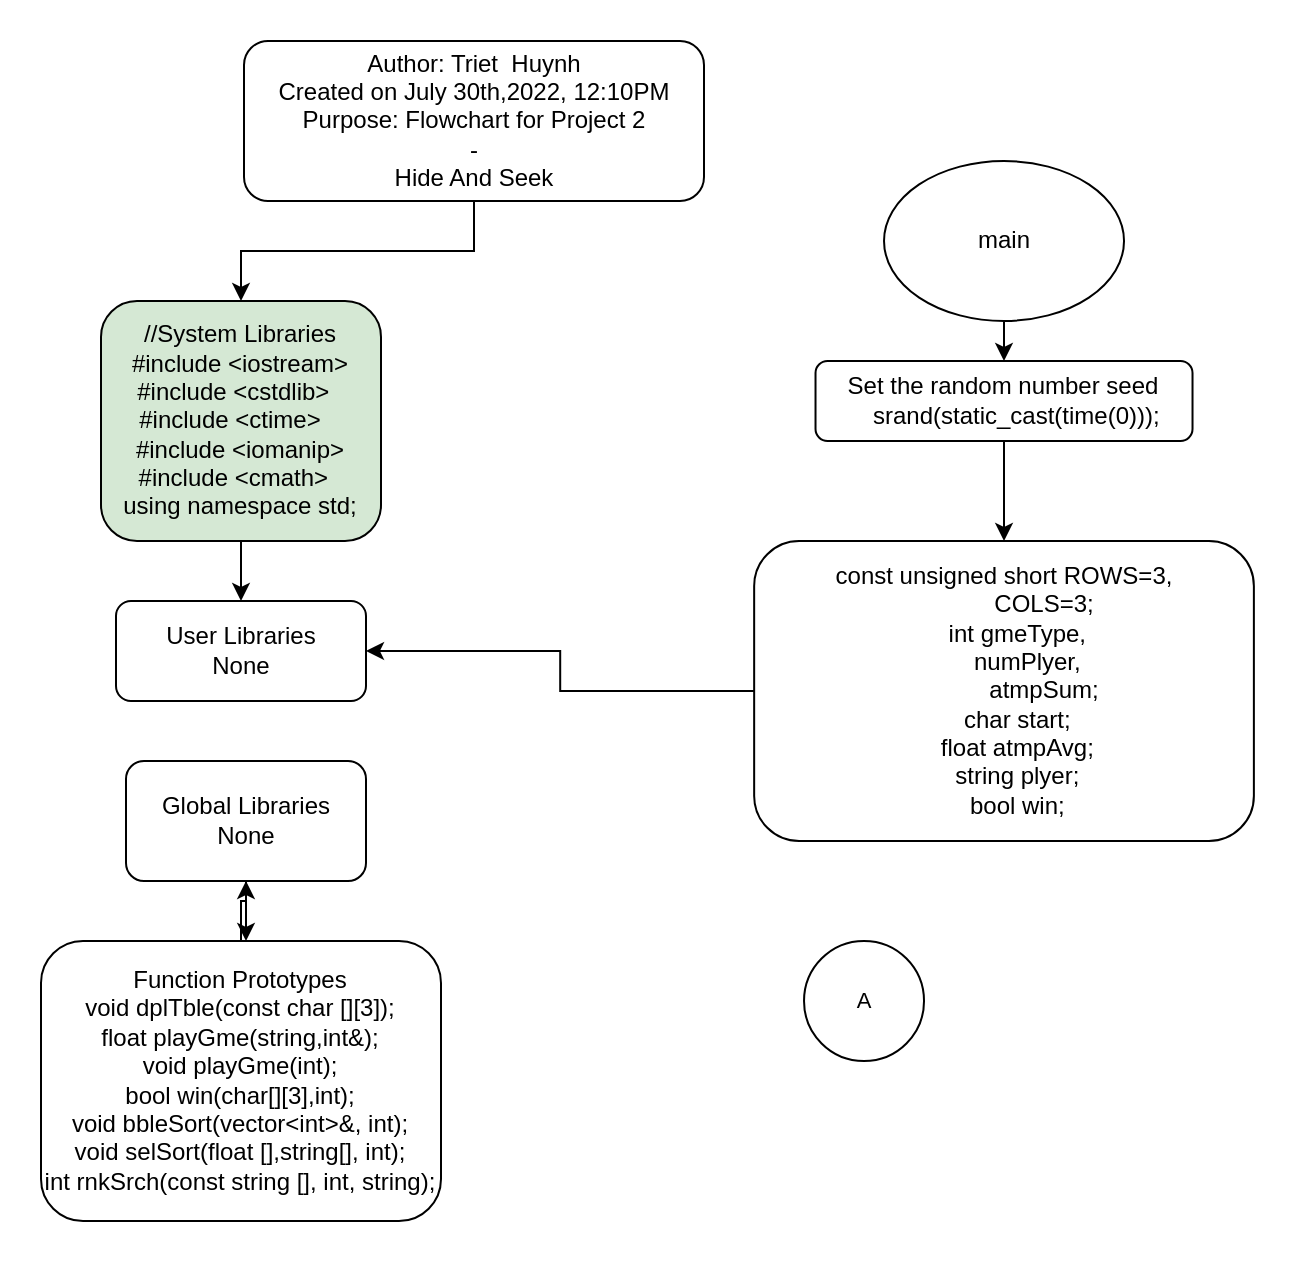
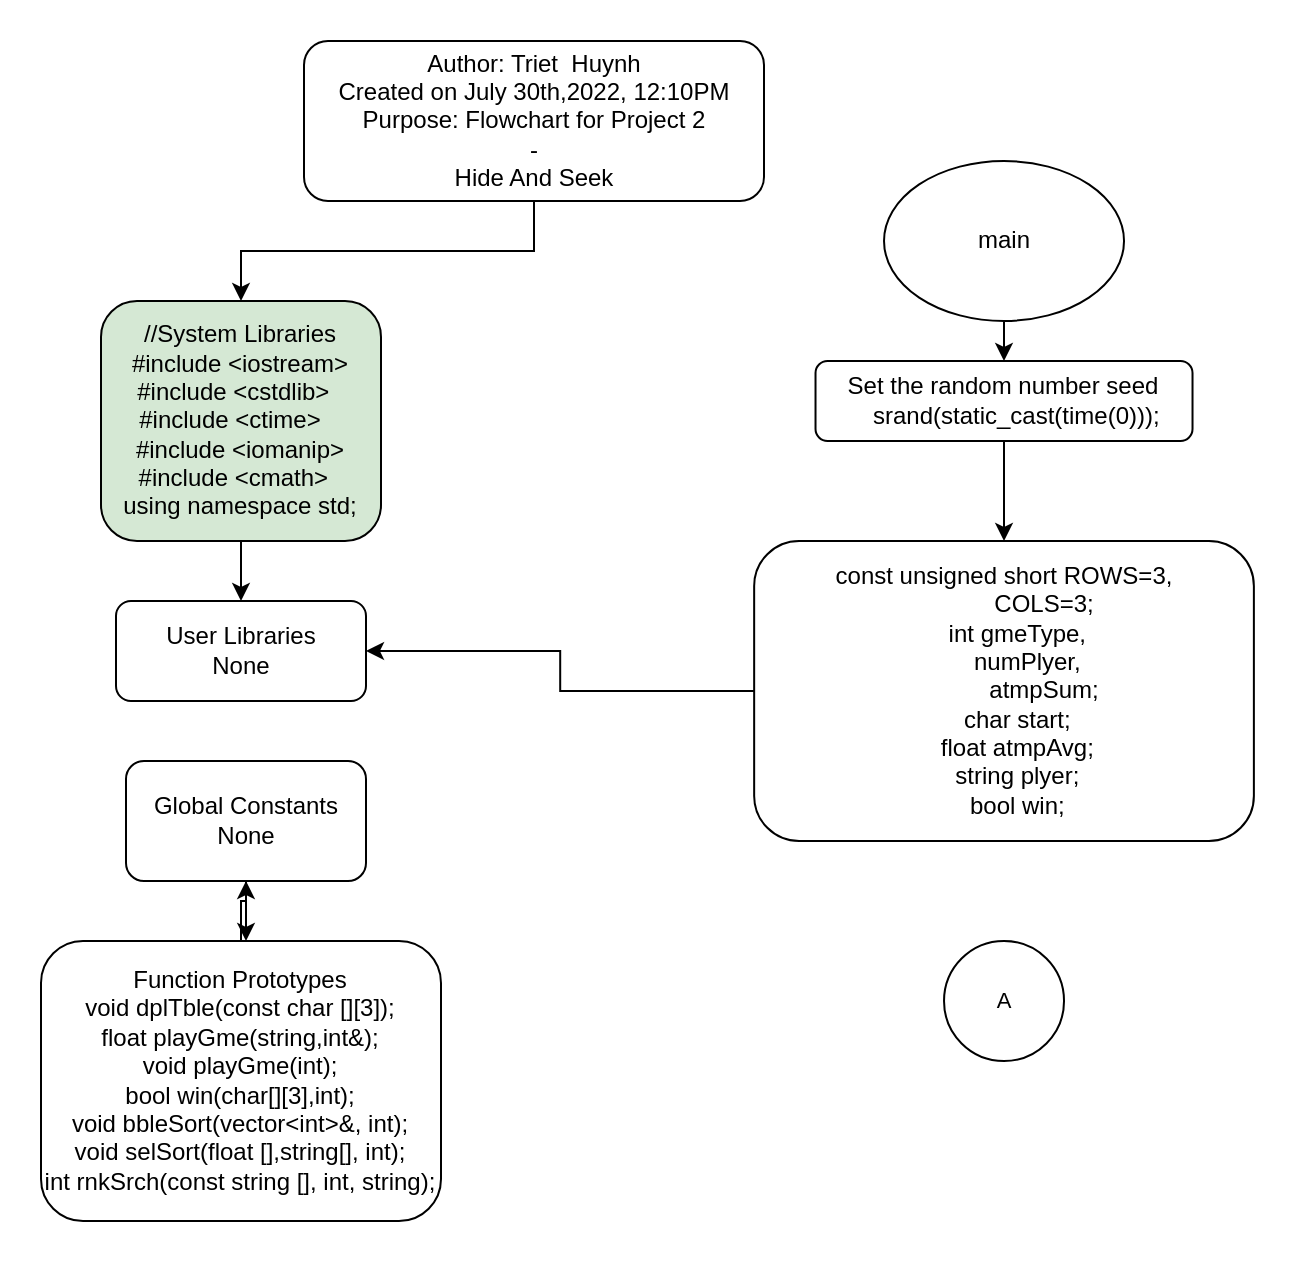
node "Author: Triet Huynh Created on July 30th,2022, 12:10PM Purpose: Flowchart for Project 2 - Hide And Seek": moved (474, 121) -> (534, 121)
node "Global Libraries None": label "Global Libraries None" -> "Global Constants None"
node "A": moved (864, 1001) -> (1004, 1001)
